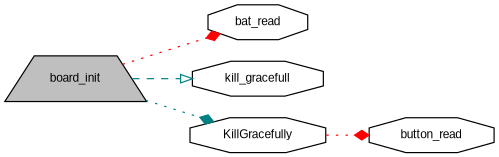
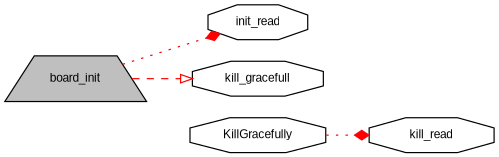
node "bat_read": label "bat_read" -> "init_read"
edge "board_init" -> "kill_gracefull": color teal -> red
edge "board_init" -> "KillGracefully": removed
node "button_read": label "button_read" -> "kill_read"
